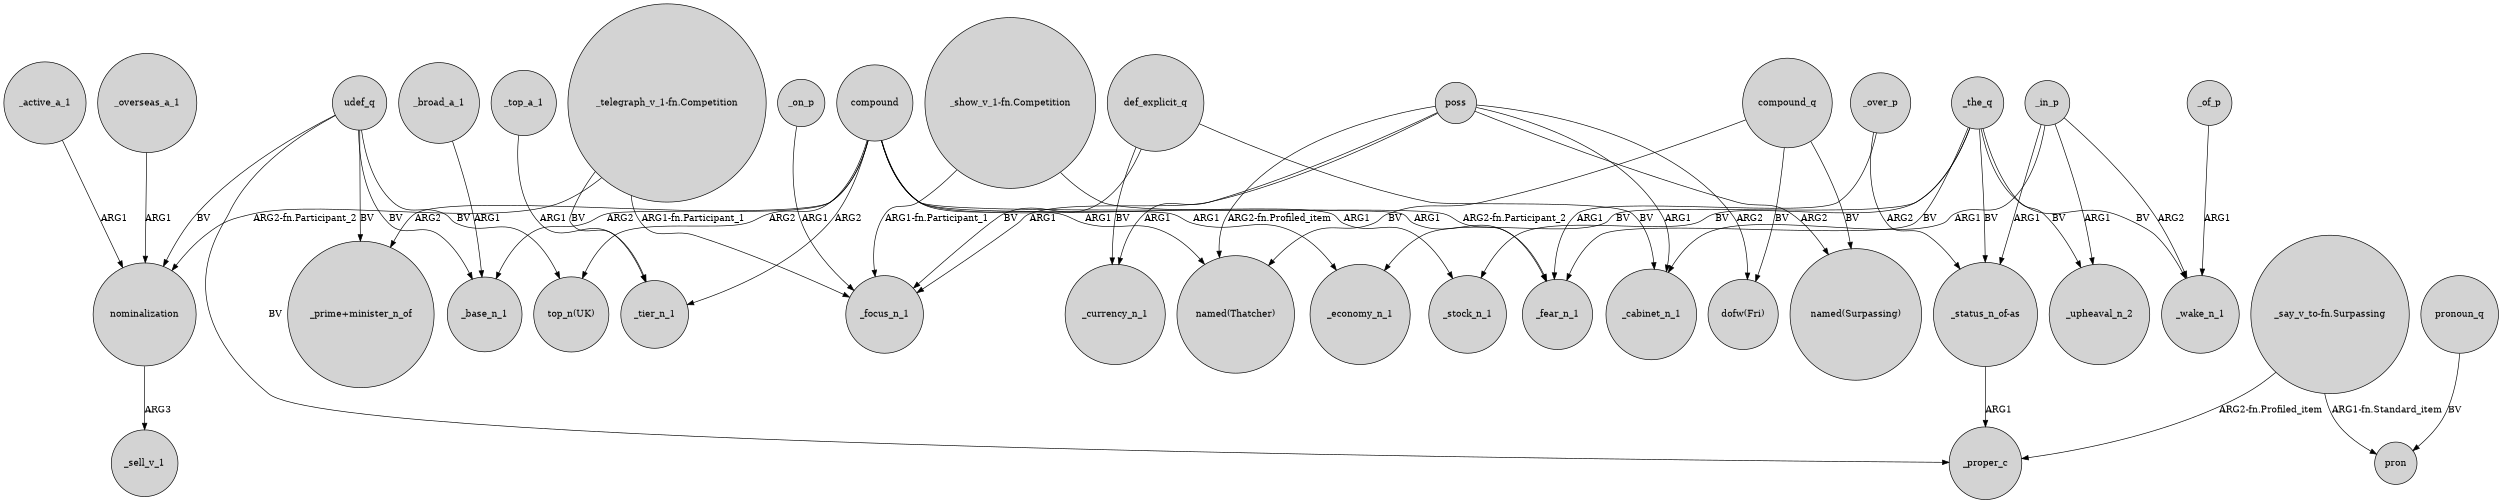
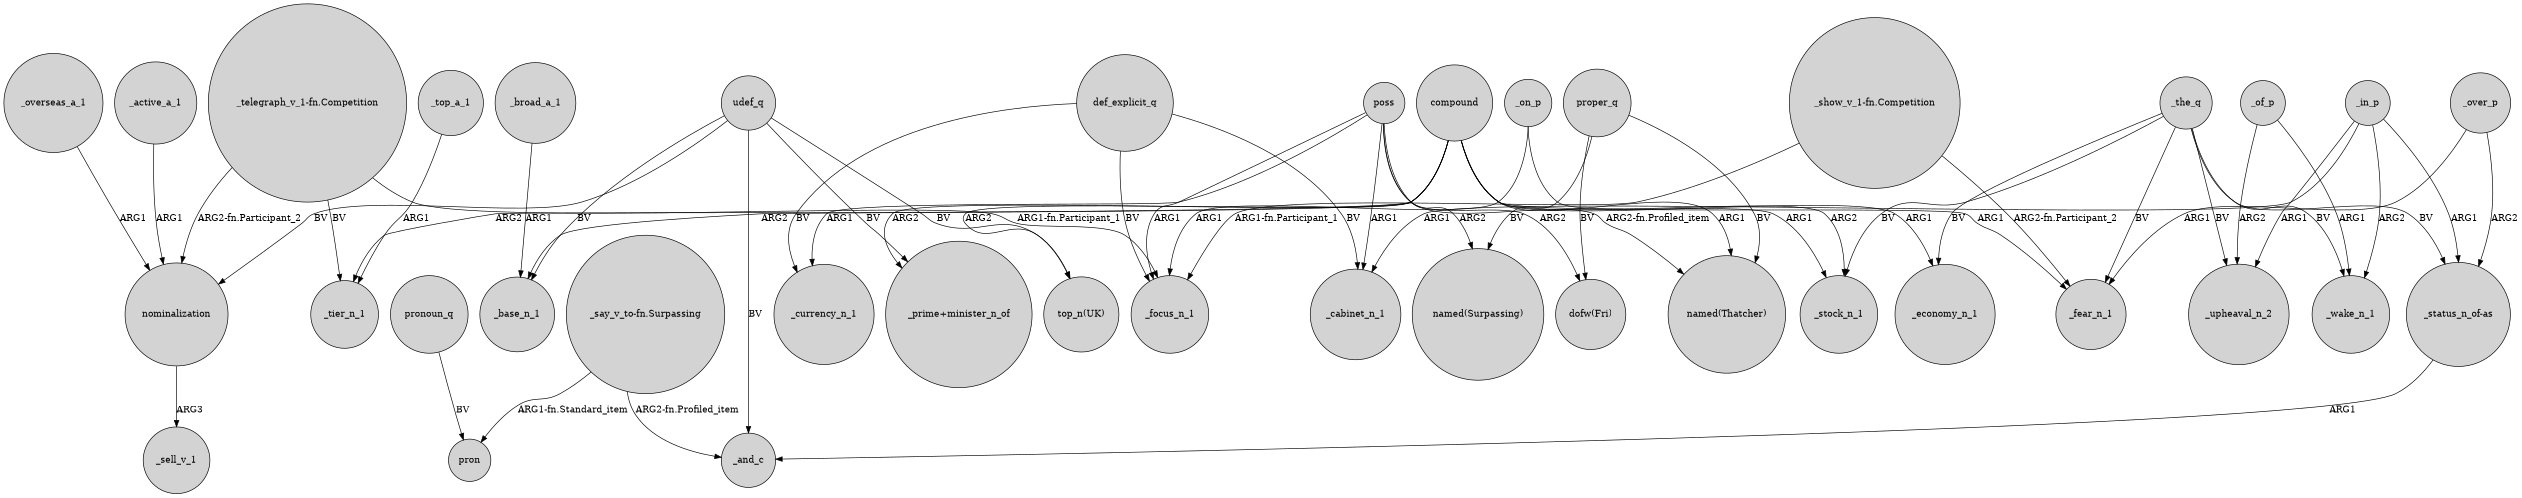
node "compound_q": label "compound_q" -> "proper_q"
edge "_of_p" -> "_upheaval_n_2": added, label "ARG2"
edge "_on_p" -> "_stock_n_1": added, label "ARG2"
node "_proper_c": label "_proper_c" -> "_and_c"
